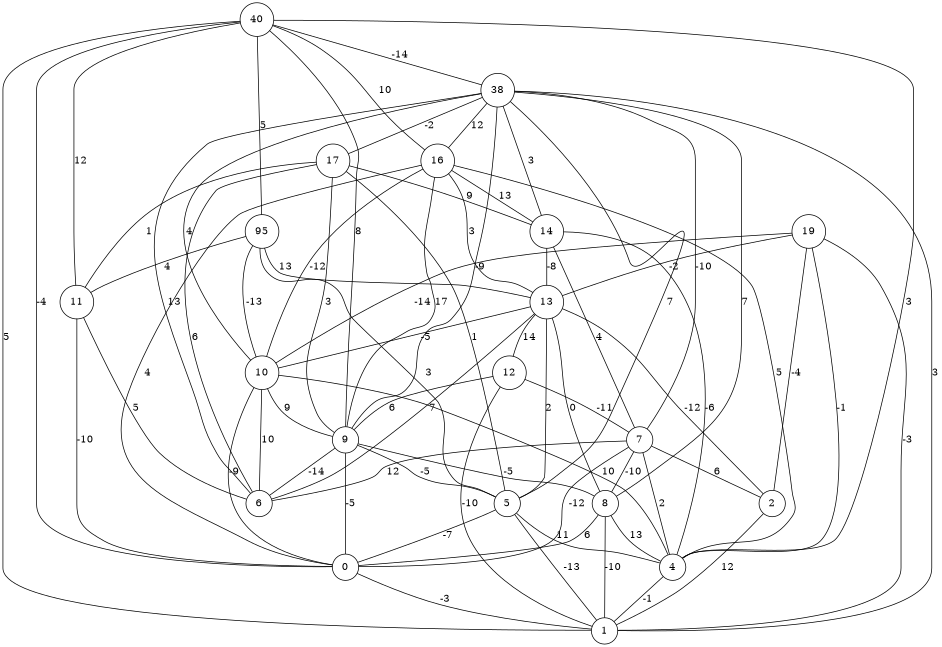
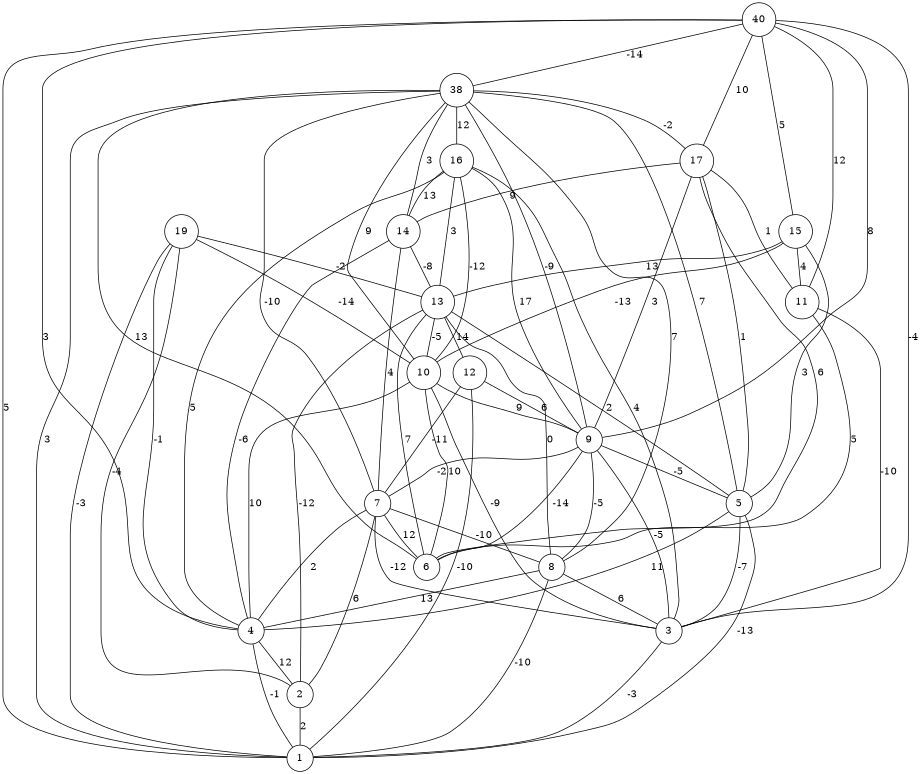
edge "40" -- "16": now "40" -- "17"
edge "38" -- "10": label "4" -> "9"
node "95": label "95" -> "15"
edge "9" -- "7": added, label "-2"
node "0": label "0" -> "3"
edge "2" -- "1": label "12" -> "2"
edge "4" -- "2": added, label "12"
